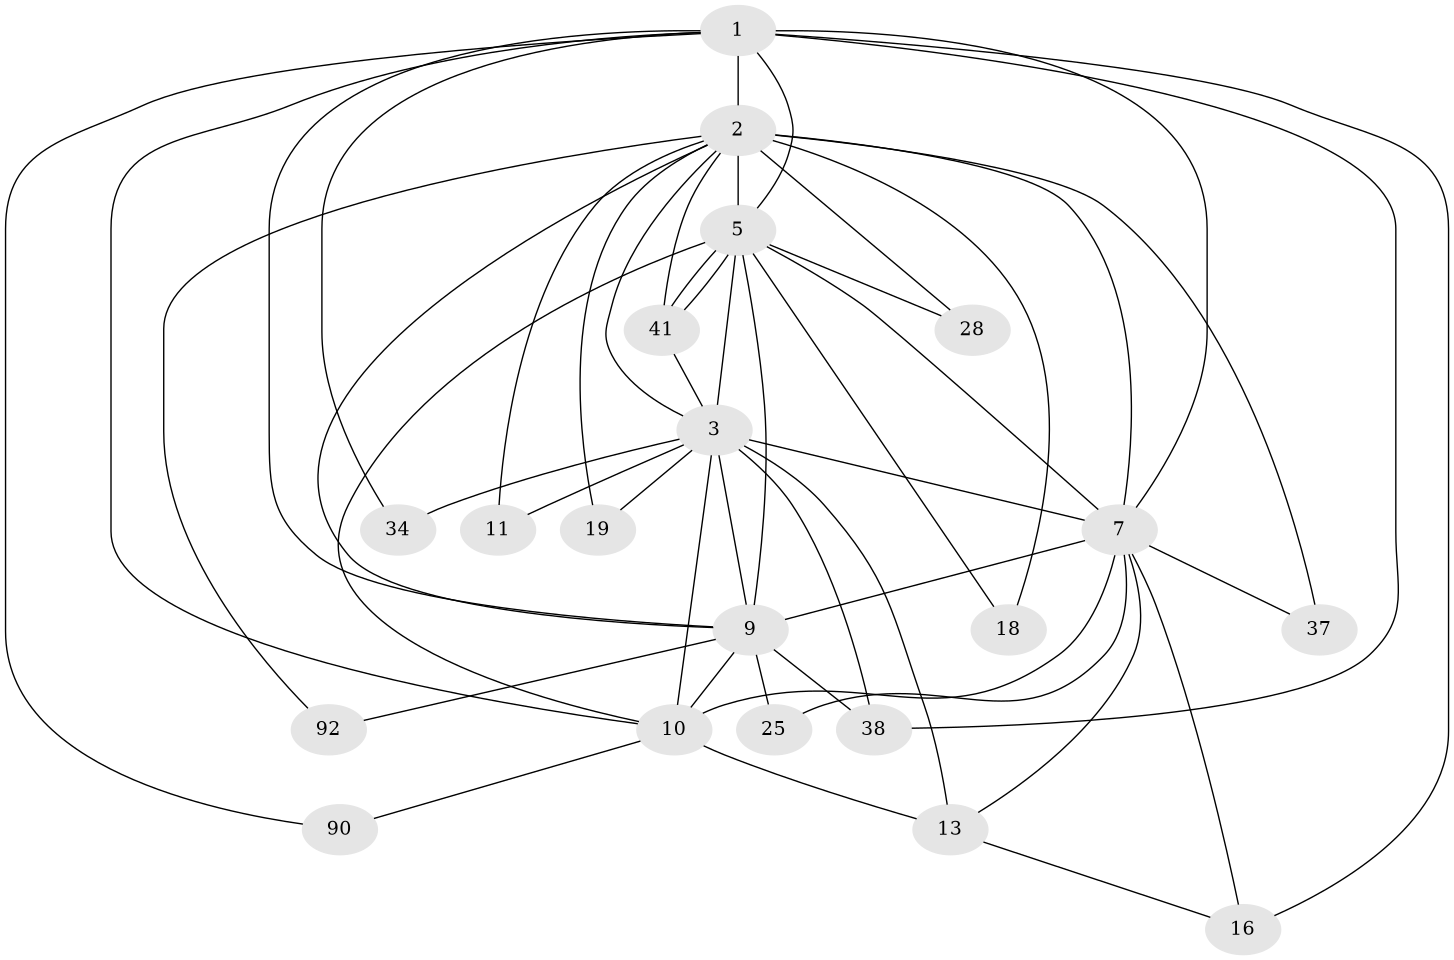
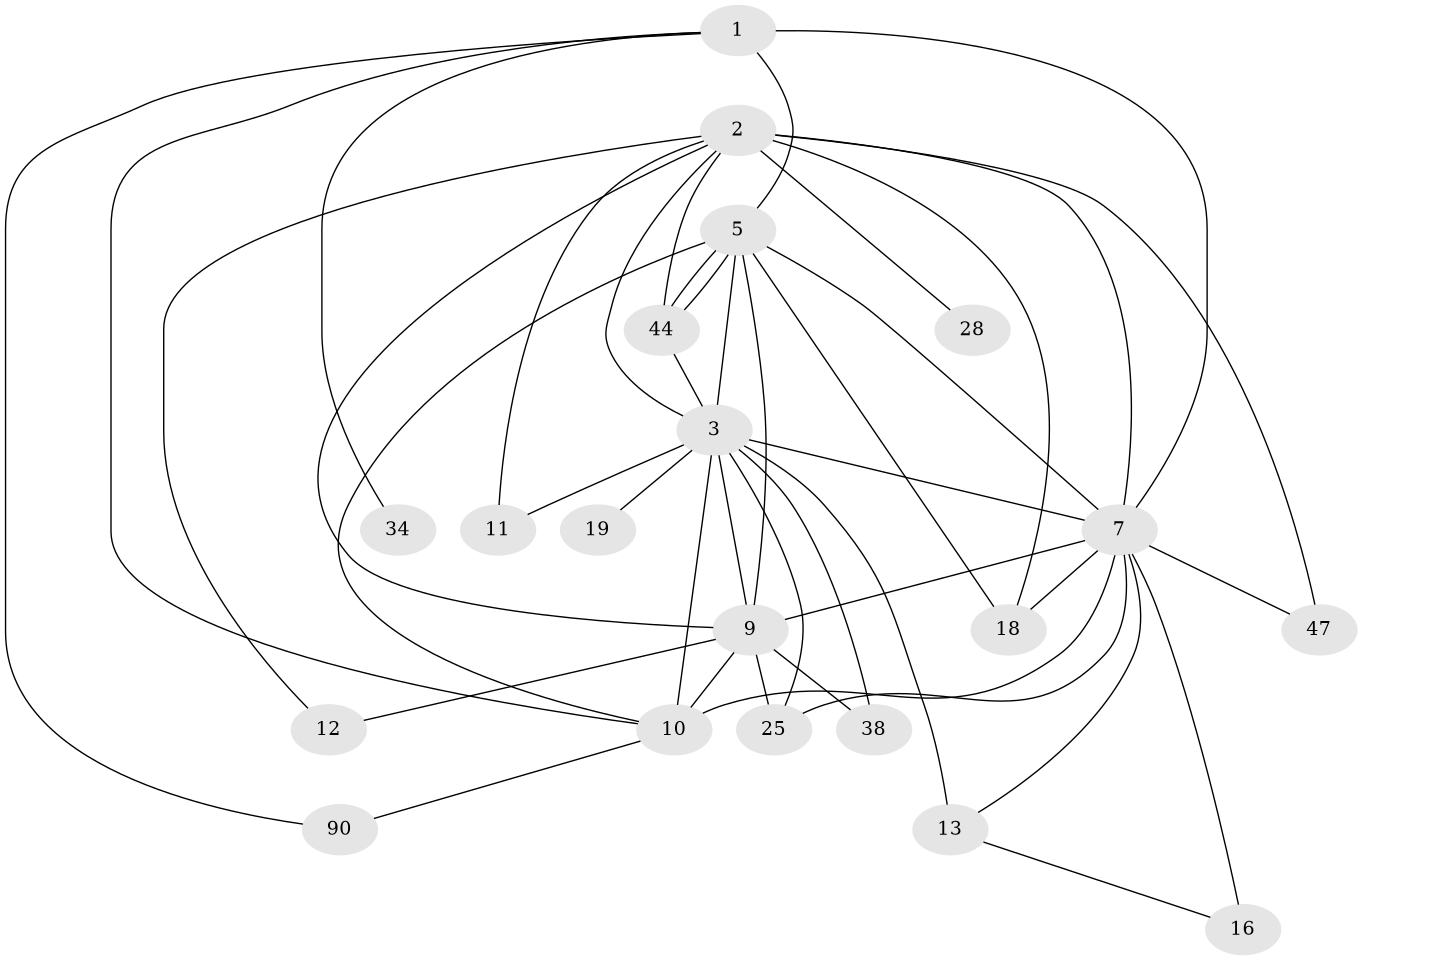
edge "1" -- "2": removed
edge "2" -- "5": removed
edge "1" -- "16": removed
edge "5" -- "28": removed
edge "2" -- "19": removed
node "41": label "41" -> "44"
edge "1" -- "9": removed
edge "1" -- "38": removed
edge "3" -- "34": now "3" -- "25"
edge "7" -- "18": added
node "37": label "37" -> "47"
node "92": label "92" -> "12"
edge "10" -- "13": removed
